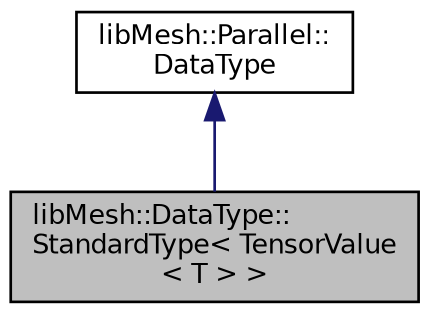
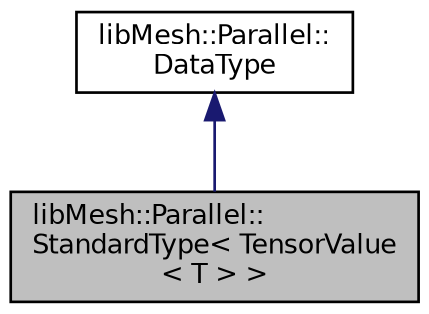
node "libMesh::DataType:: StandardType< TensorValue < T > >": label "libMesh::DataType:: StandardType< TensorValue < T > >" -> "libMesh::Parallel:: StandardType< TensorValue < T > >"
